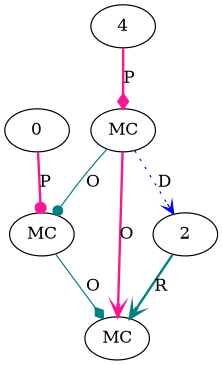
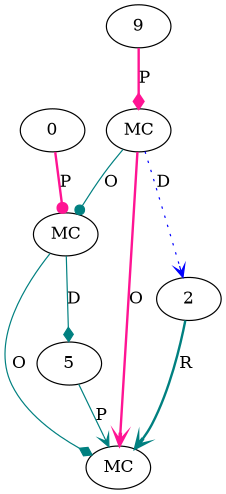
node "4": label "4" -> "9"
node "5": added
